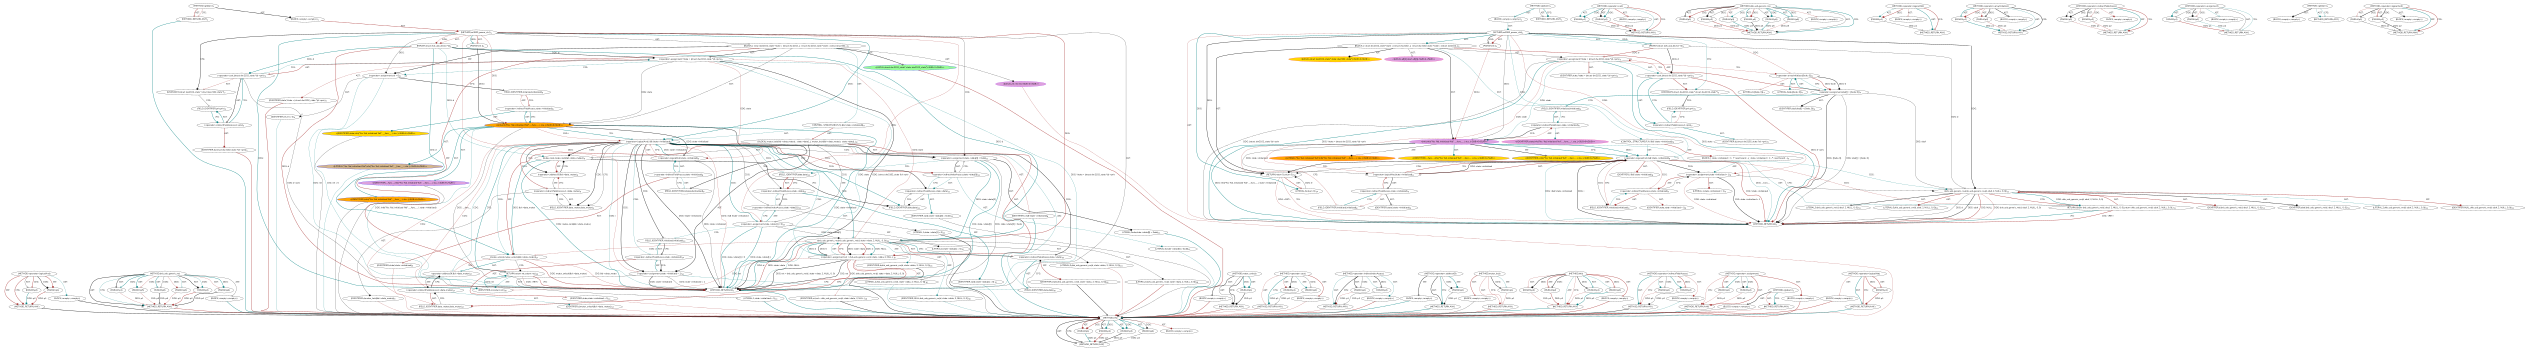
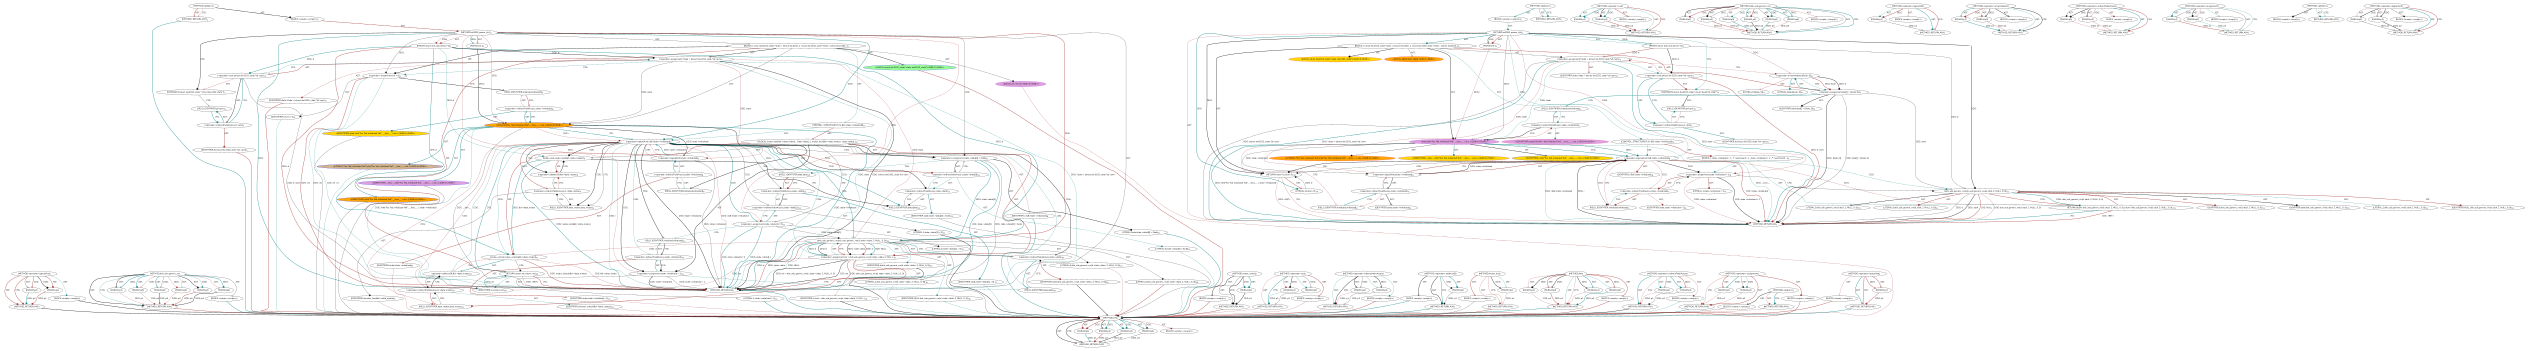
node "<(LOCAL,u8[2] obuf: u8[2])<SUB>4</SUB>>": fillcolor plum -> orange
edge "(<operator>.assignment,ret = 0)" -> "(IDENTIFIER,ret,return ret;)": added, label "DDG: ret"
